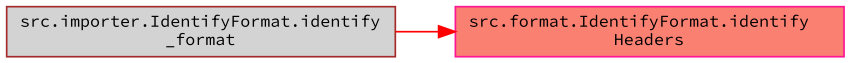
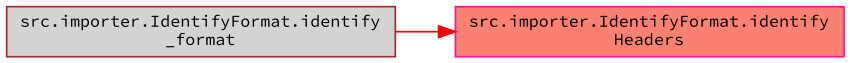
node "src.format.IdentifyFormat.identify Headers": label "src.format.IdentifyFormat.identify Headers" -> "src.importer.IdentifyFormat.identify Headers"
